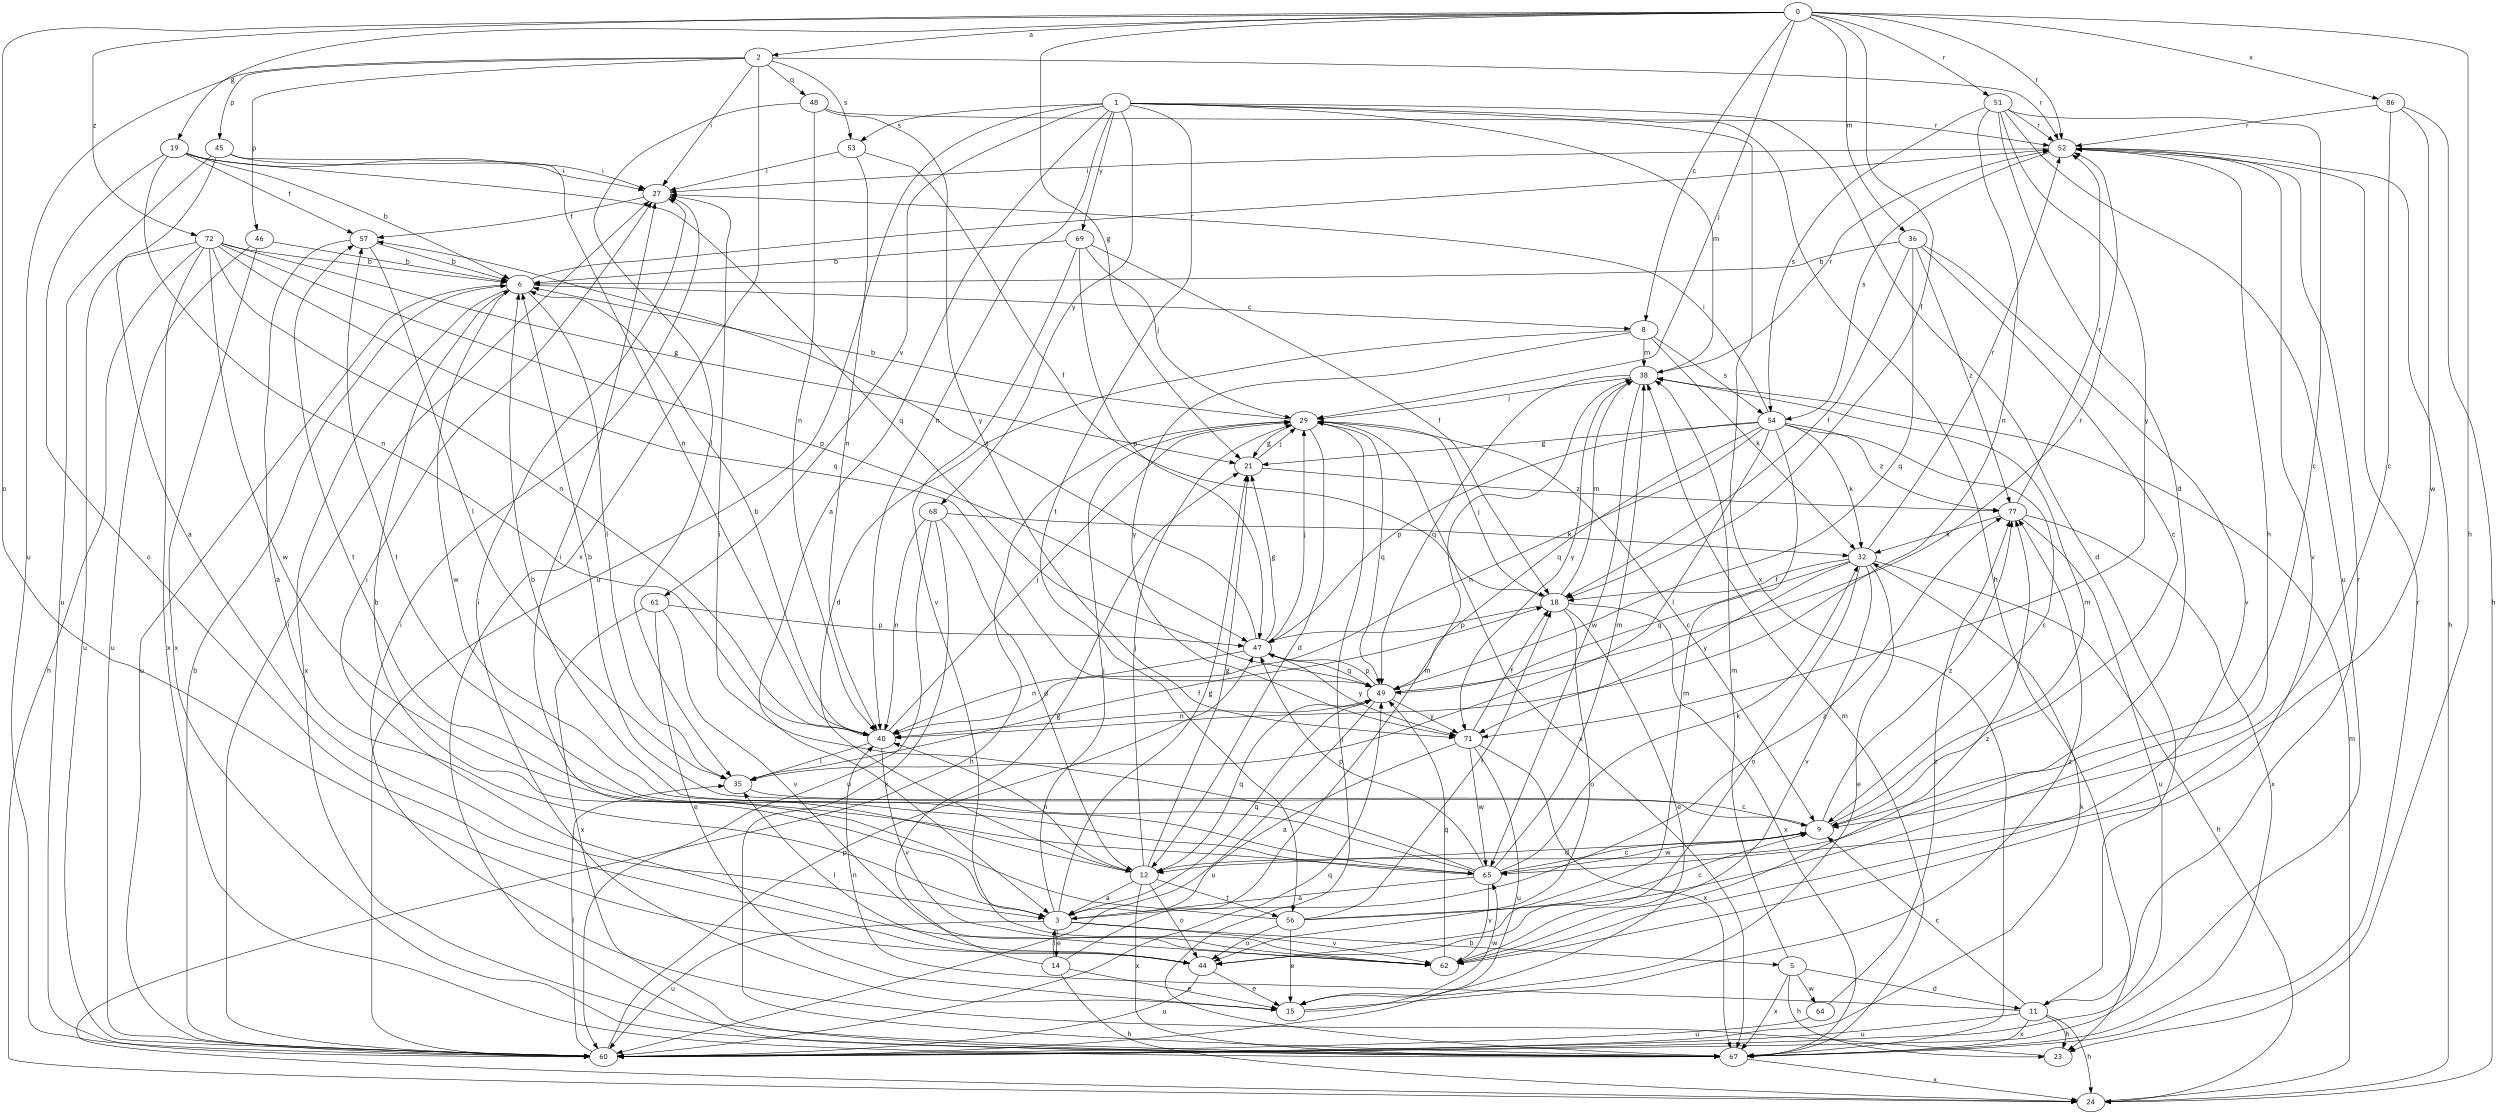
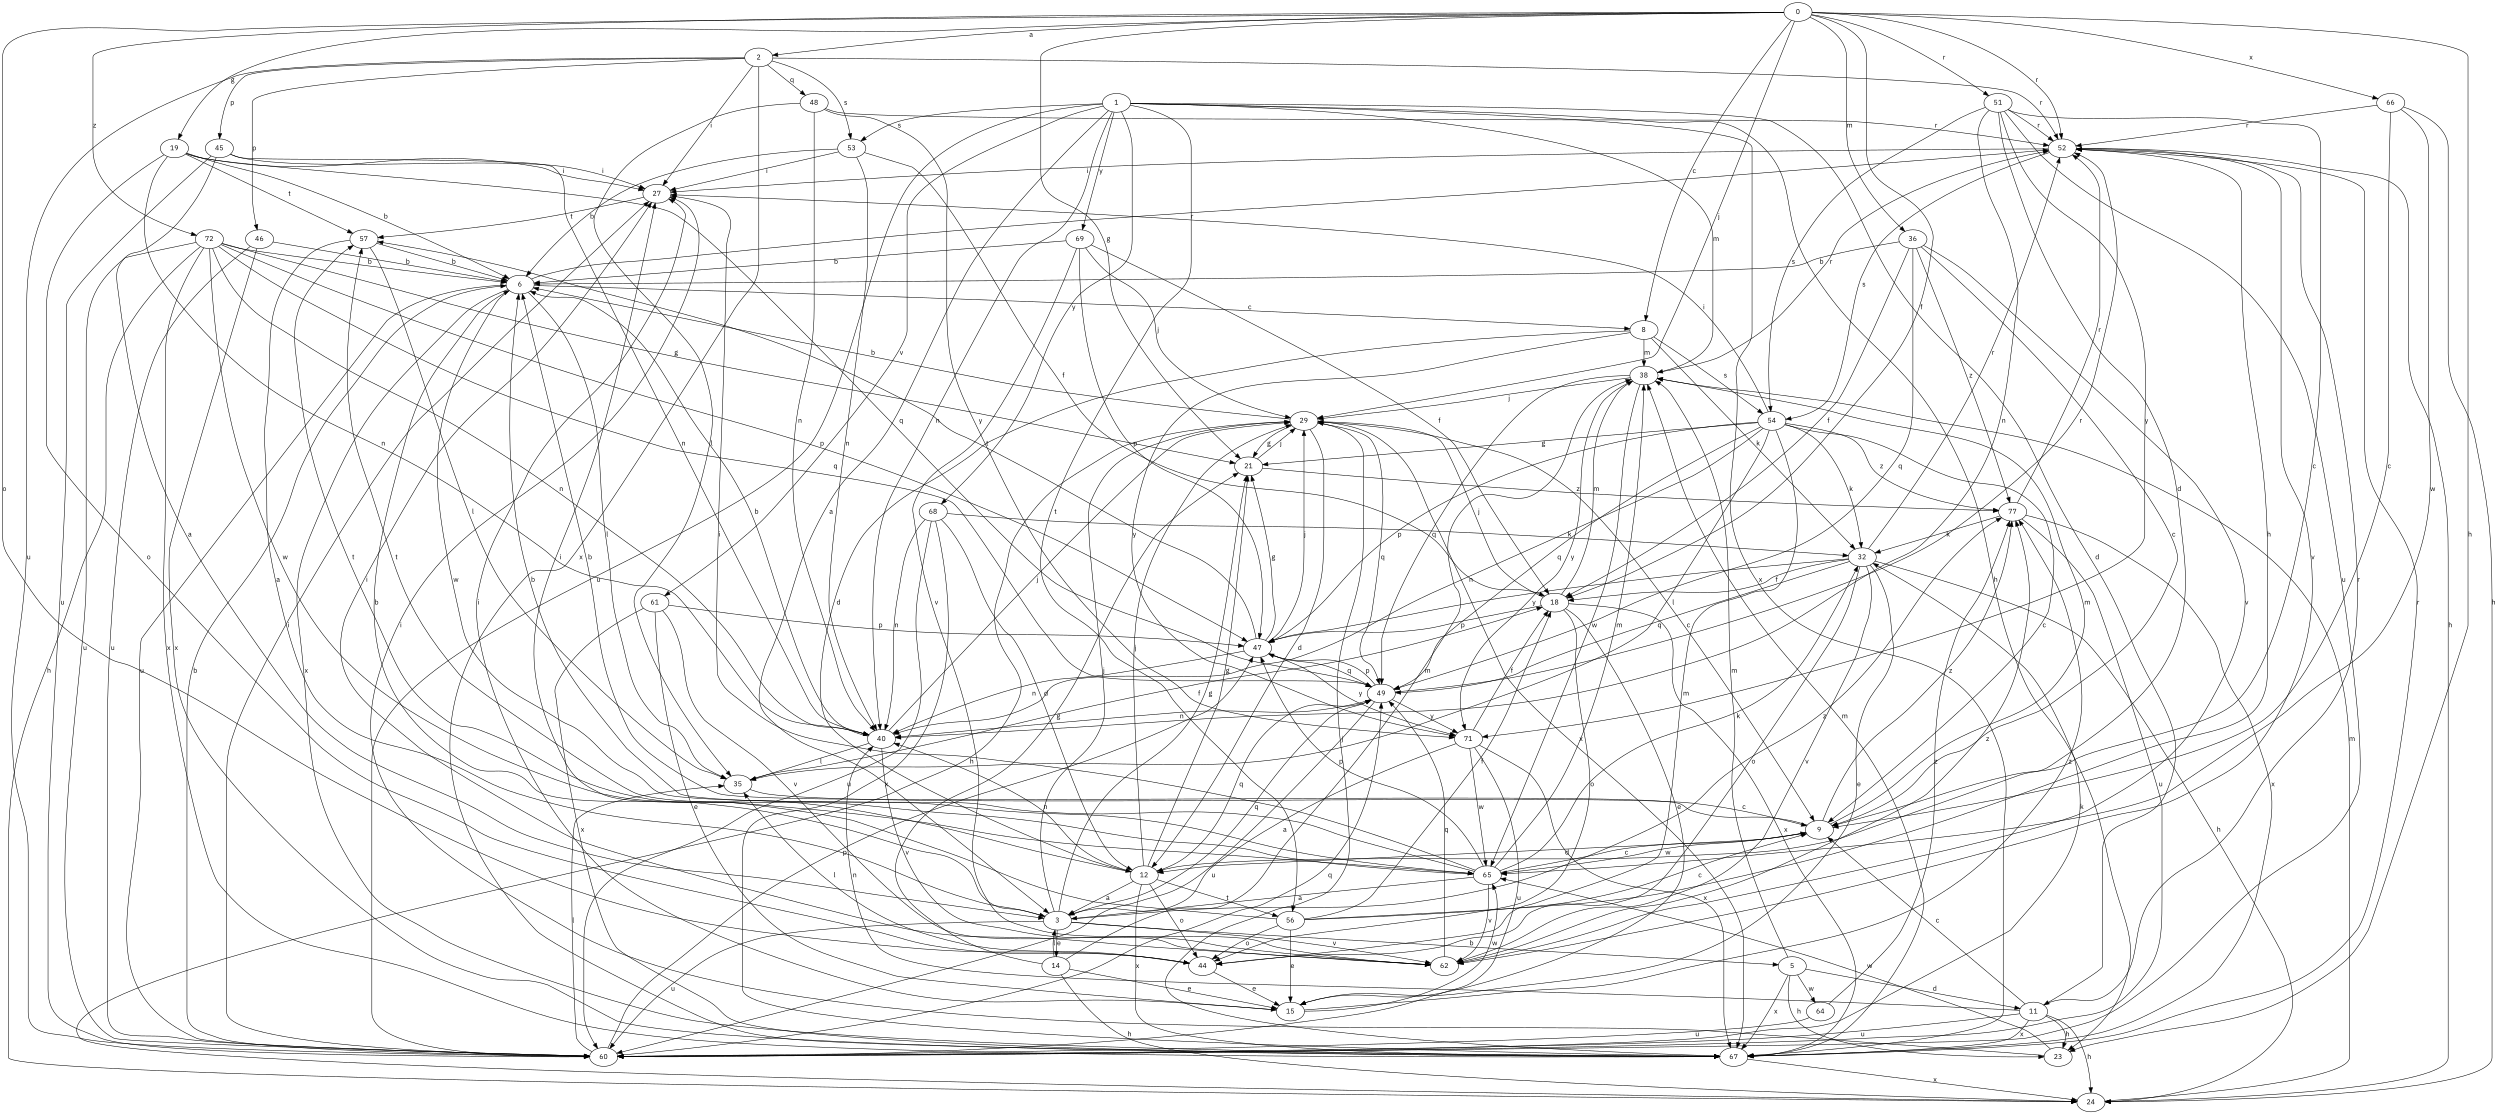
node "86": label "86" -> "66"
edge "53" -> "6": added, label "b"
edge "32" -> "71": now "32" -> "47"
edge "23" -> "65": added, label "w"
edge "44" -> "60": removed, label "u"
